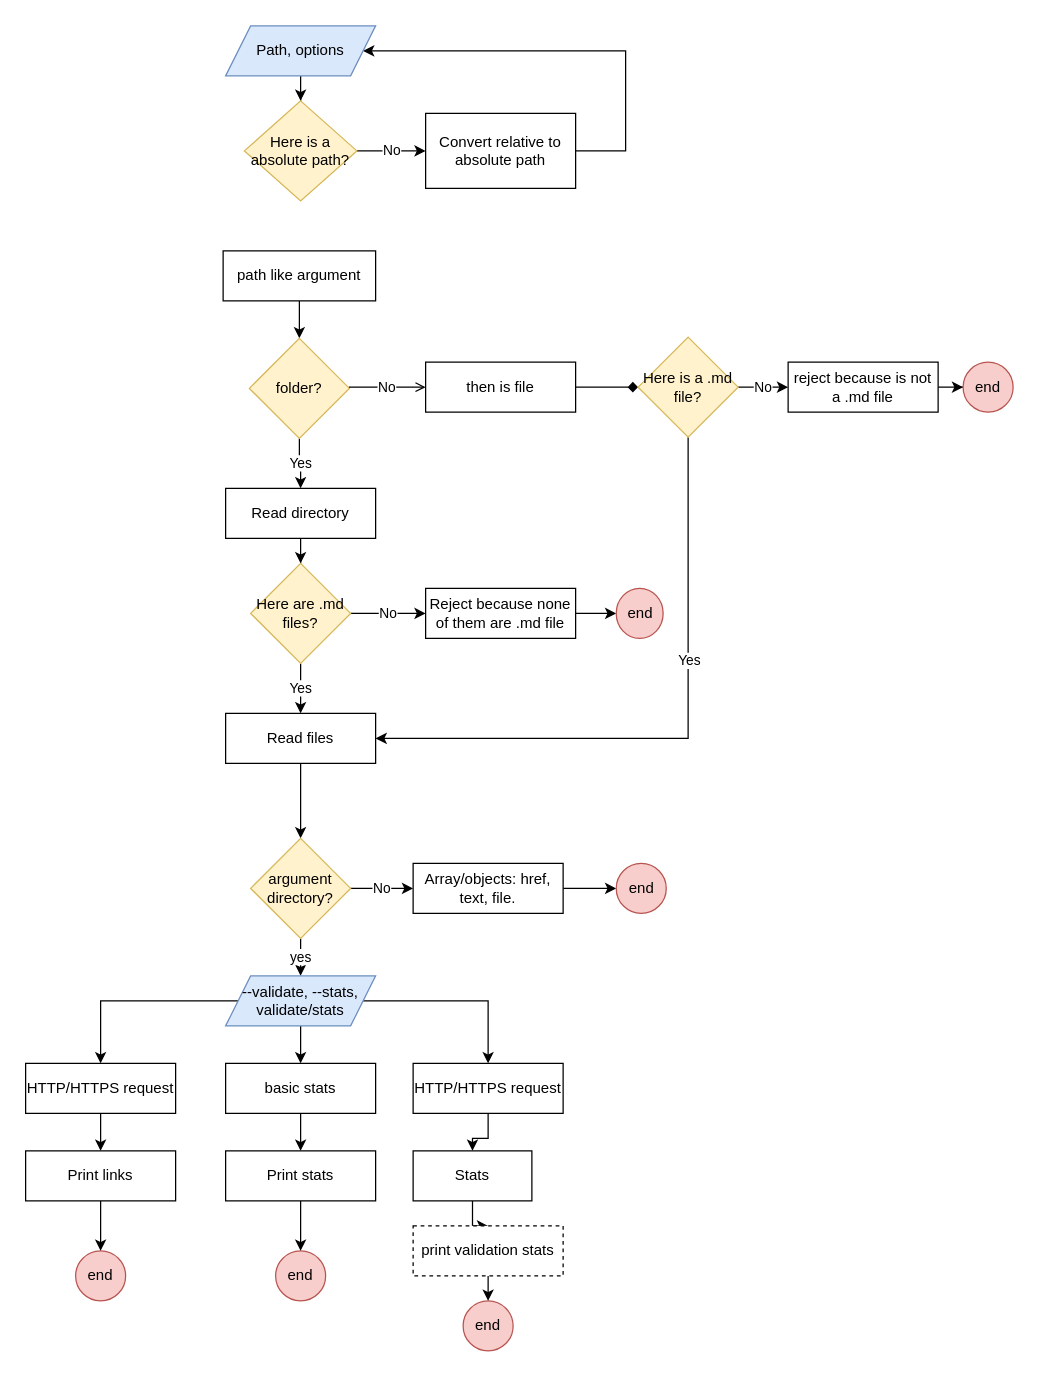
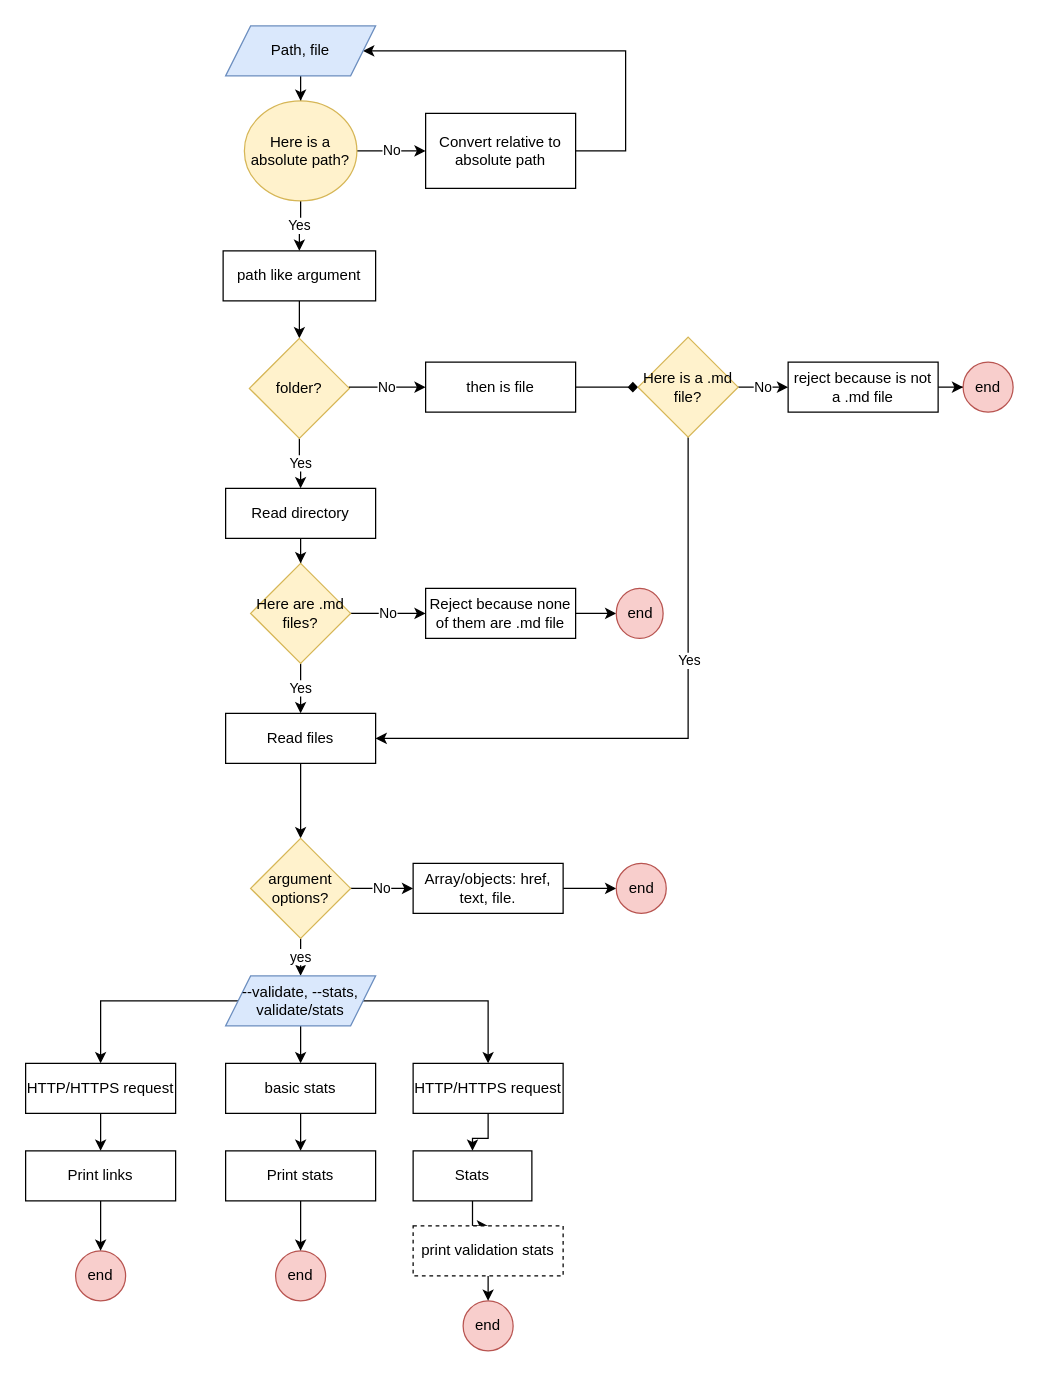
node "Path, options": label "Path, options" -> "Path, file"
node "Here is a absolute path?": shape diamond -> ellipse
edge "Here is a absolute path?" -> "path like argument": added, label "Yes"
edge "folder?" -> "then is file": arrowhead open -> classic
node "argument directory?": label "argument directory?" -> "argument options?"
